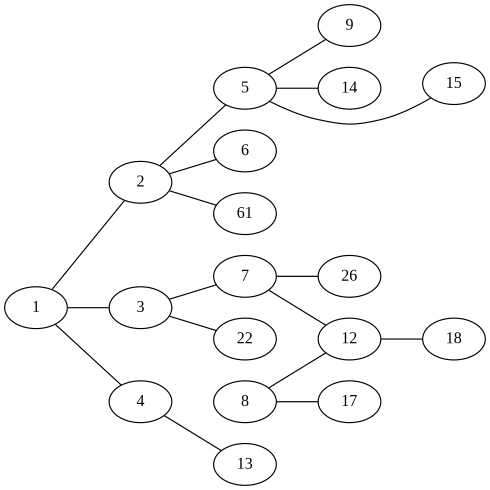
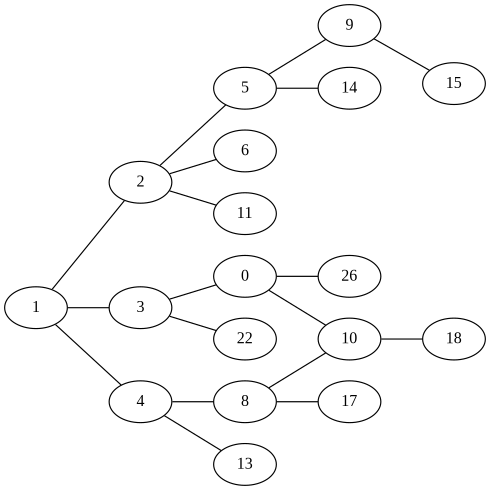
edge "15" -- "5": now "15" -- "9"
node "61": label "61" -> "11"
node "7": label "7" -> "0"
node "12": label "12" -> "10"
edge "4" -- "8": added
